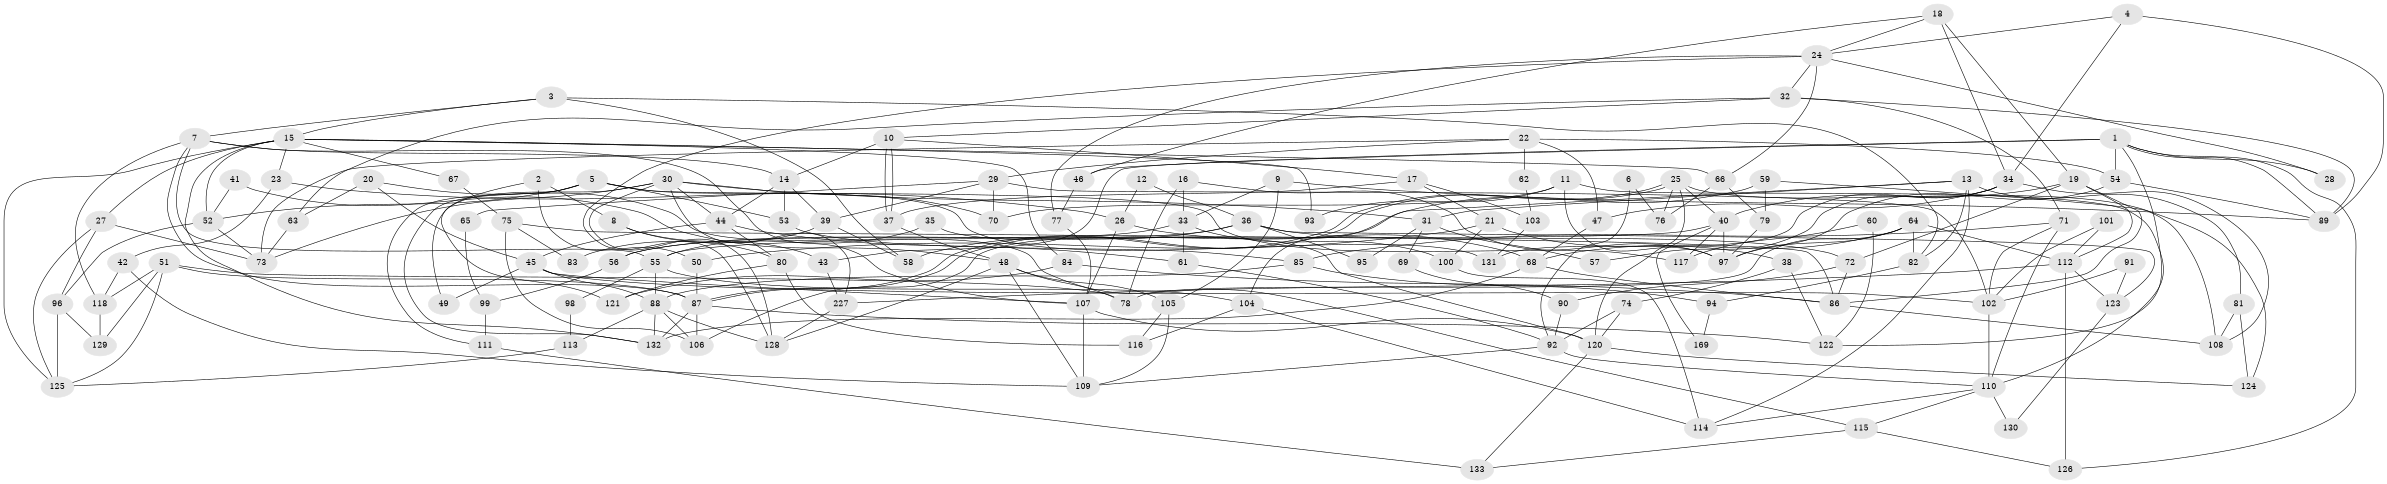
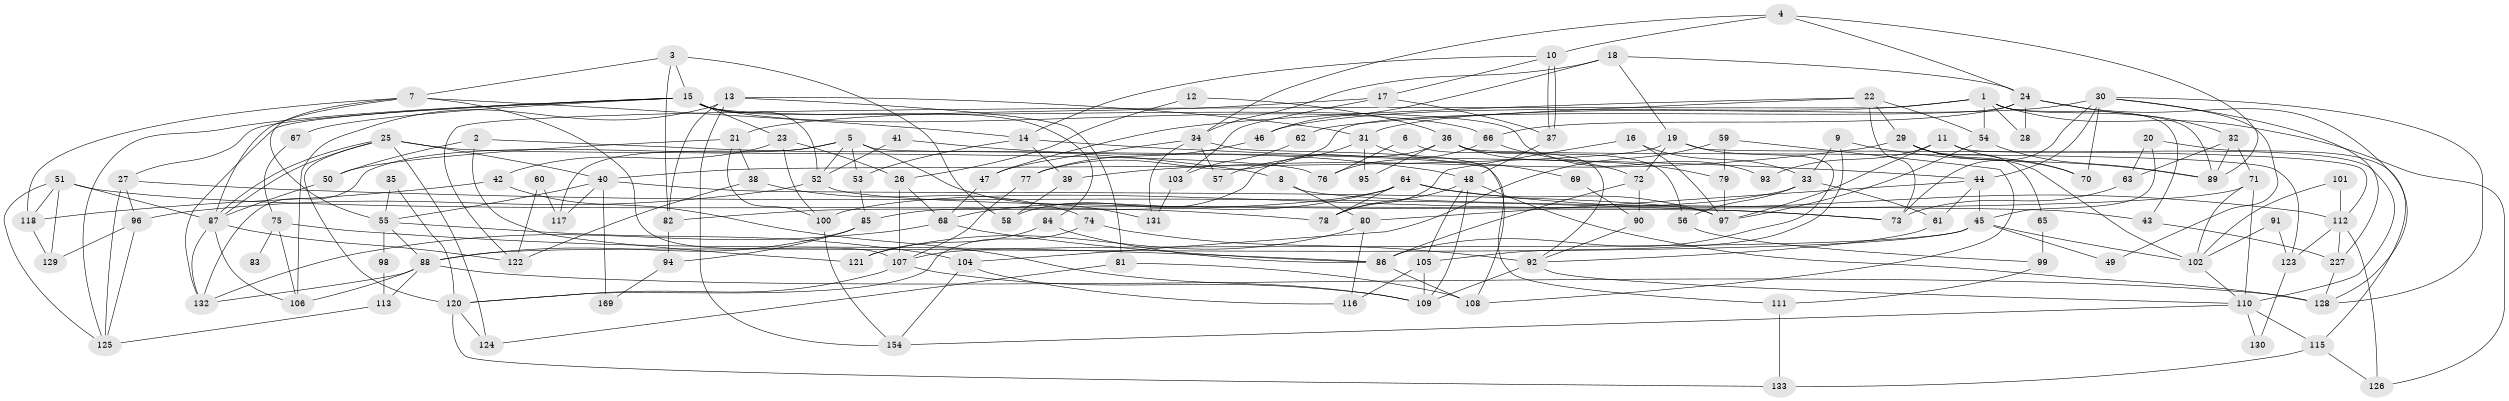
edge "32" -- "10": now "4" -- "10"
edge "23" -- "100": added
edge "39" -- "83": removed
node "114": label "114" -> "154"
